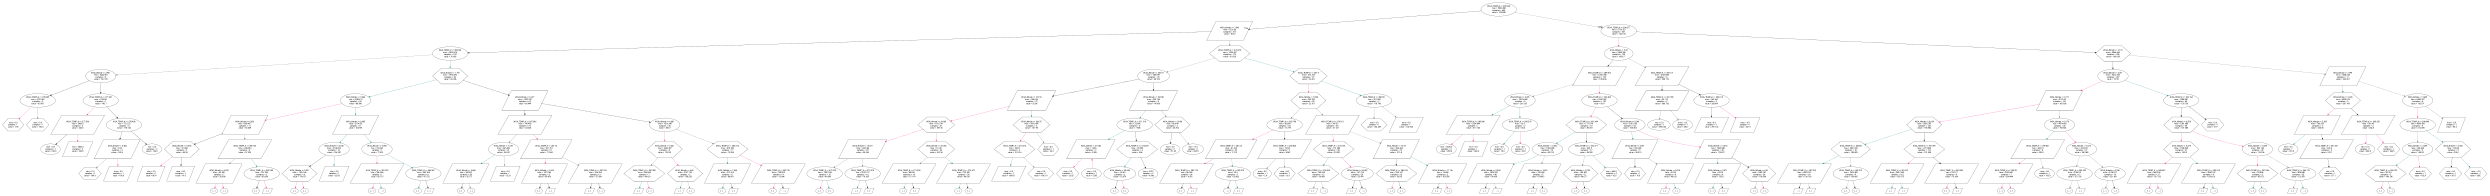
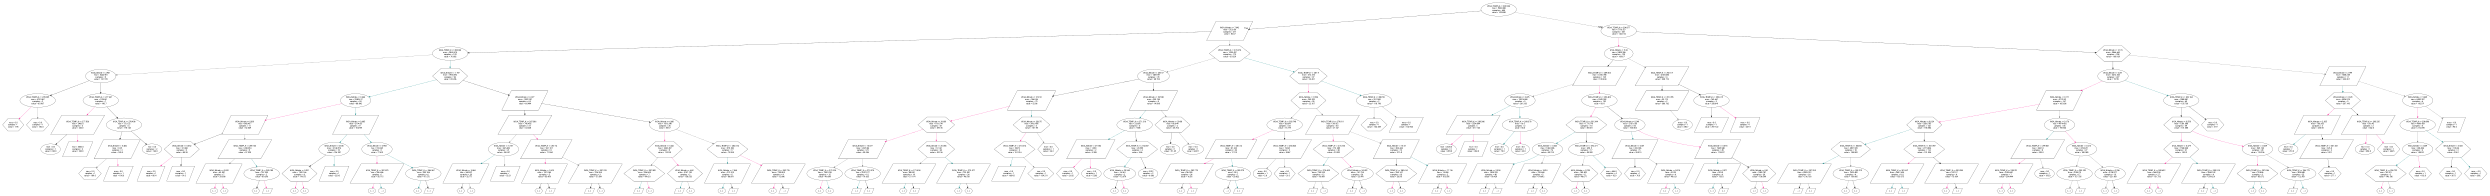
node "mse = 0.0 samples = 1 value = 395.854": removed
edge "mse = -0.0 samples = 1 value = 5.263" -> "WOA_Nitrate <= 29.184 mse = 1.298 samples = 2 value = 3.289": reversed
